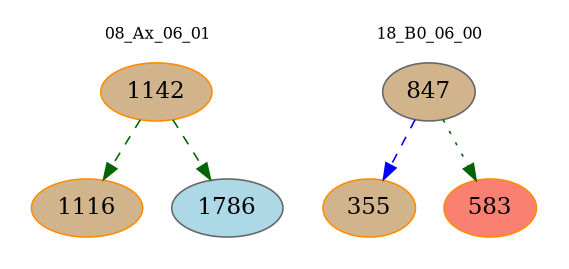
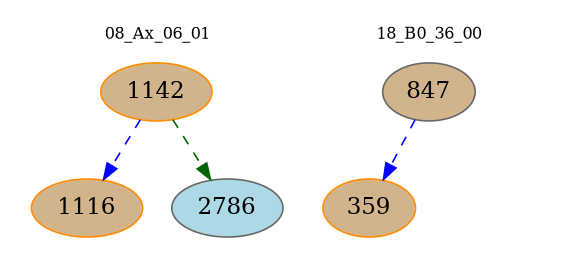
cluster "18_B0_06_00": label "18_B0_06_00" -> "18_B0_36_00"
edge "1142" -> "1116": color darkgreen -> blue
node "1786": label "1786" -> "2786"
node "355": label "355" -> "359"
node "583": removed
